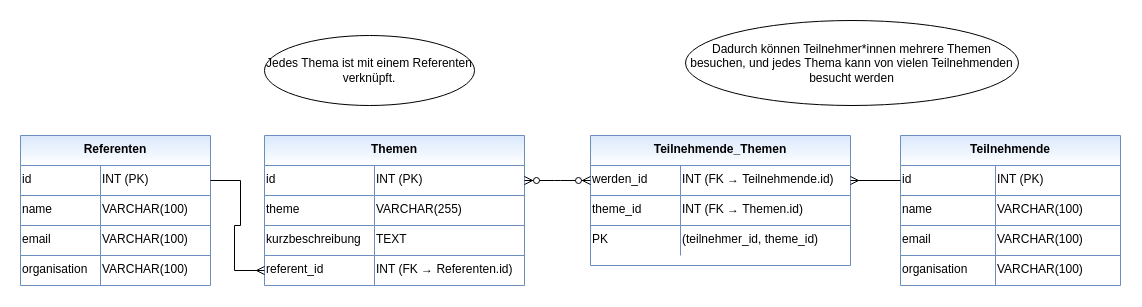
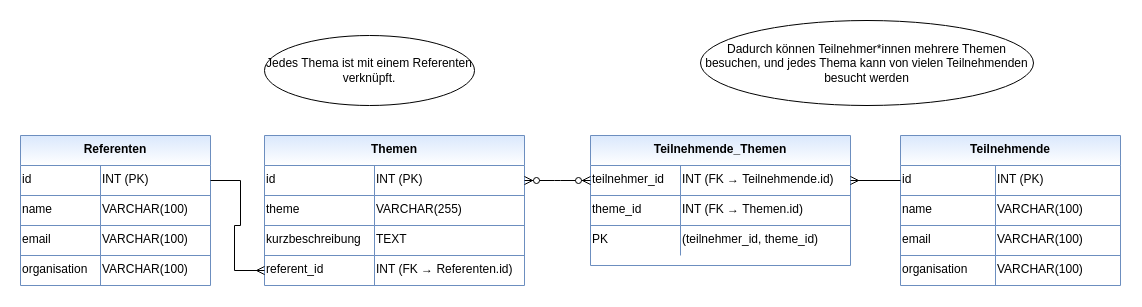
node "Dadurch können Teilnehmer*innen mehrere Themen besuchen, und jedes Thema kann von vielen Teilnehmenden besucht werden": moved (852, 63) -> (867, 63)
node "werden_id": label "werden_id" -> "teilnehmer_id"
